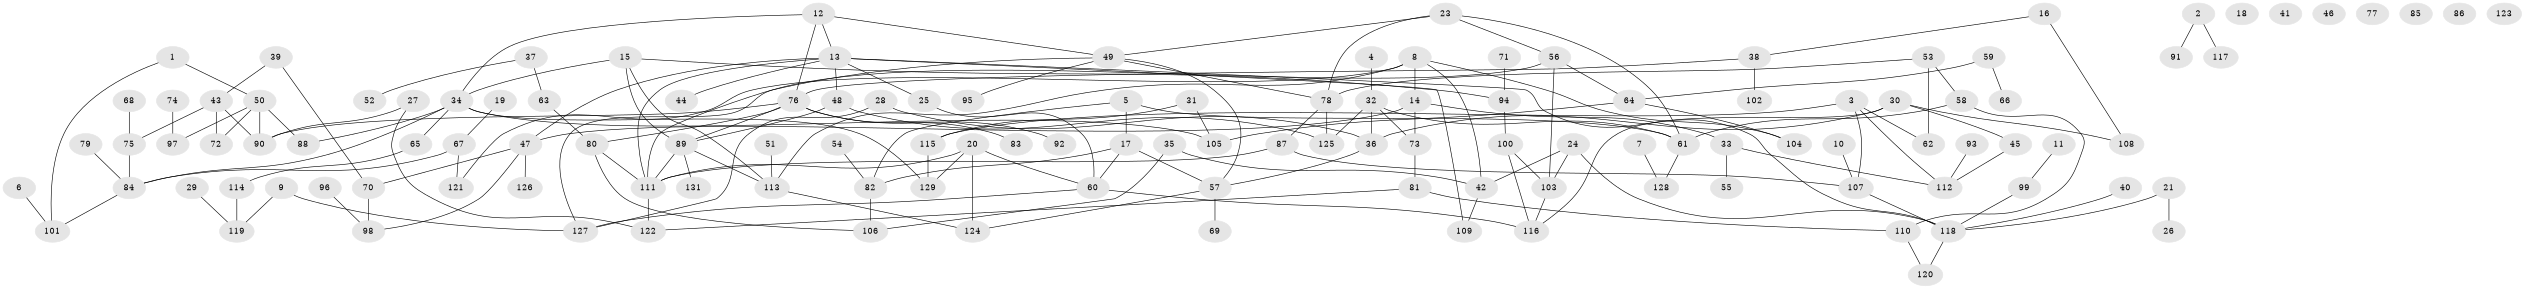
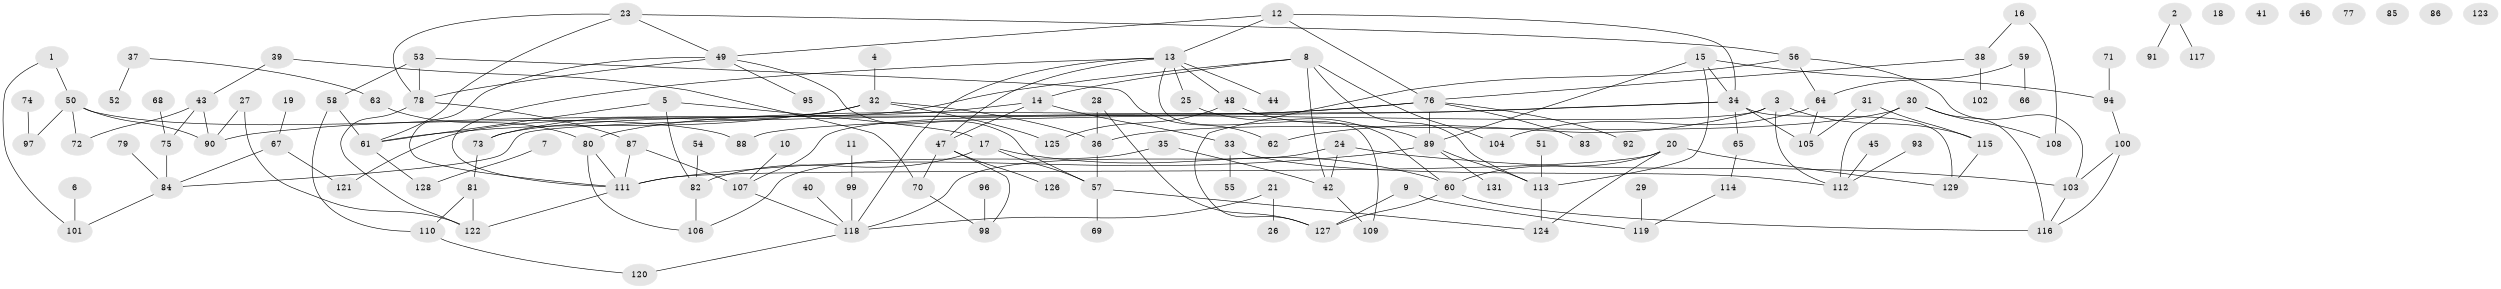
edge "30" -- "45": now "30" -- "112"
edge "78" -- "125": now "78" -- "122"
